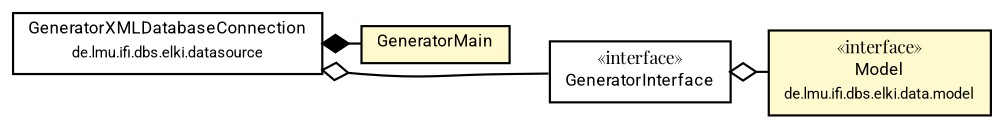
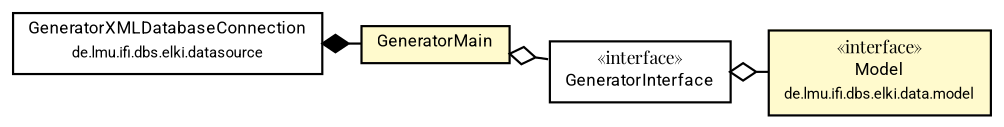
edge "GeneratorInterface" -> "GeneratorXMLDatabaseConnection": now "GeneratorInterface" -> "GeneratorMain"
